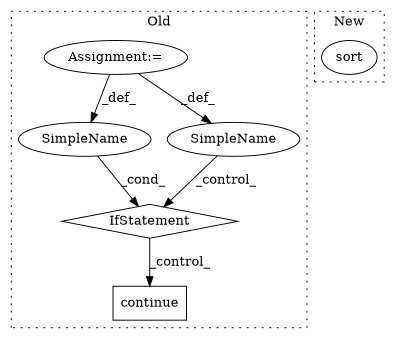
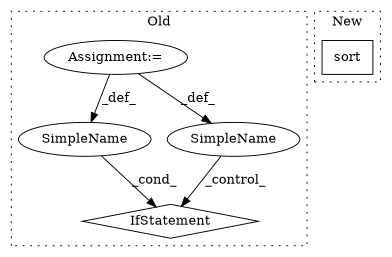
node "sort": shape ellipse -> box
node "continue": removed
